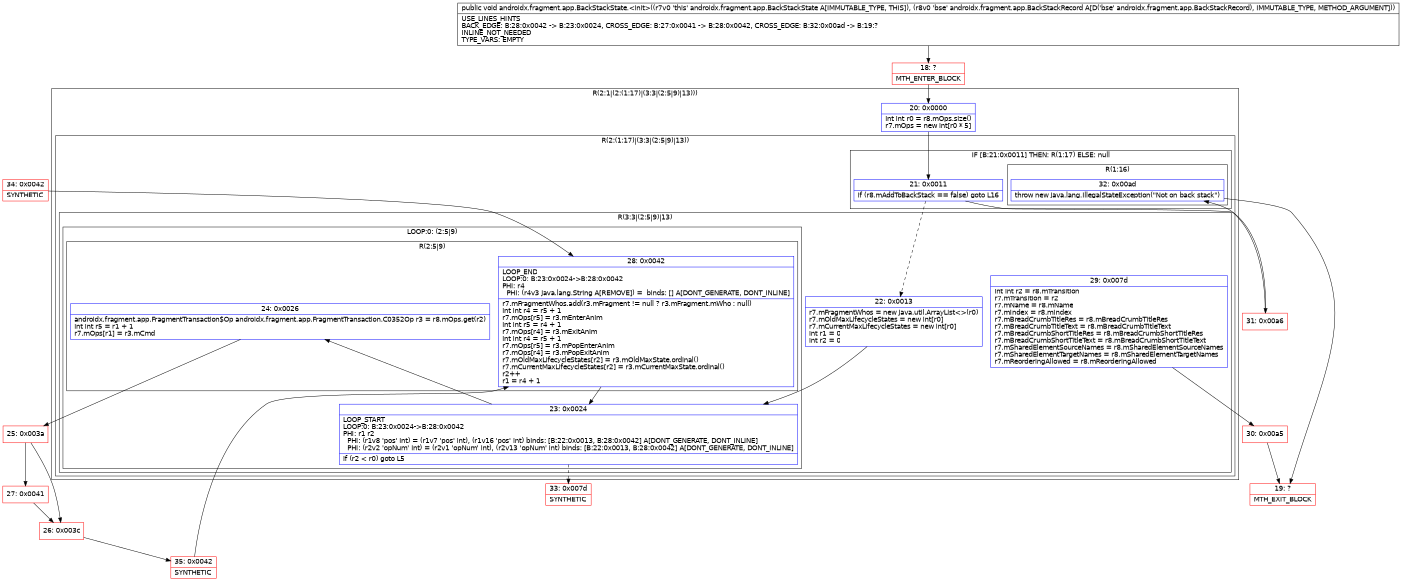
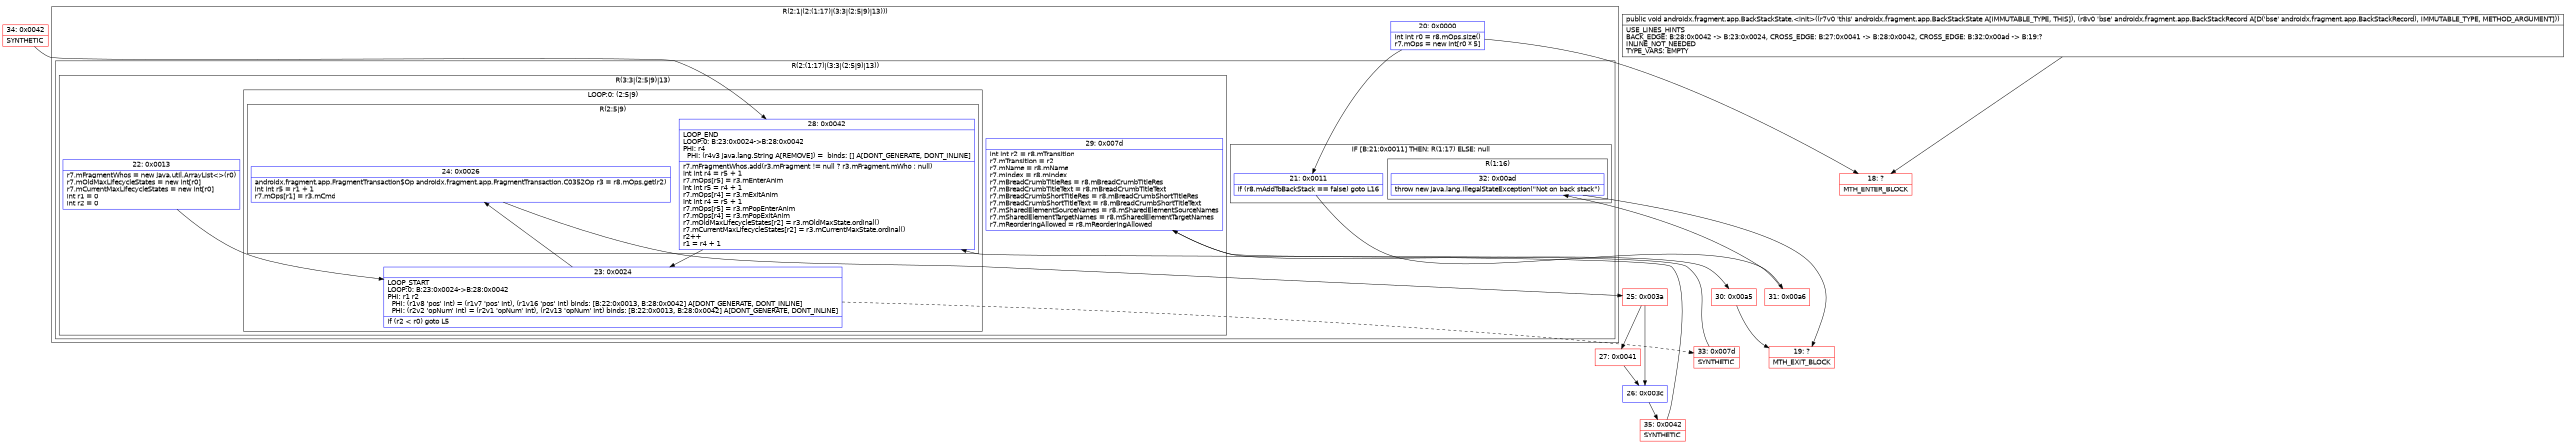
edge "18: ?" -> "20: 0x0000": reversed
edge "21: 0x0011" -> "22: 0x0013": removed
edge "33: 0x007d" -> "29: 0x007d": added
node "26: 0x003c": color red -> blue
